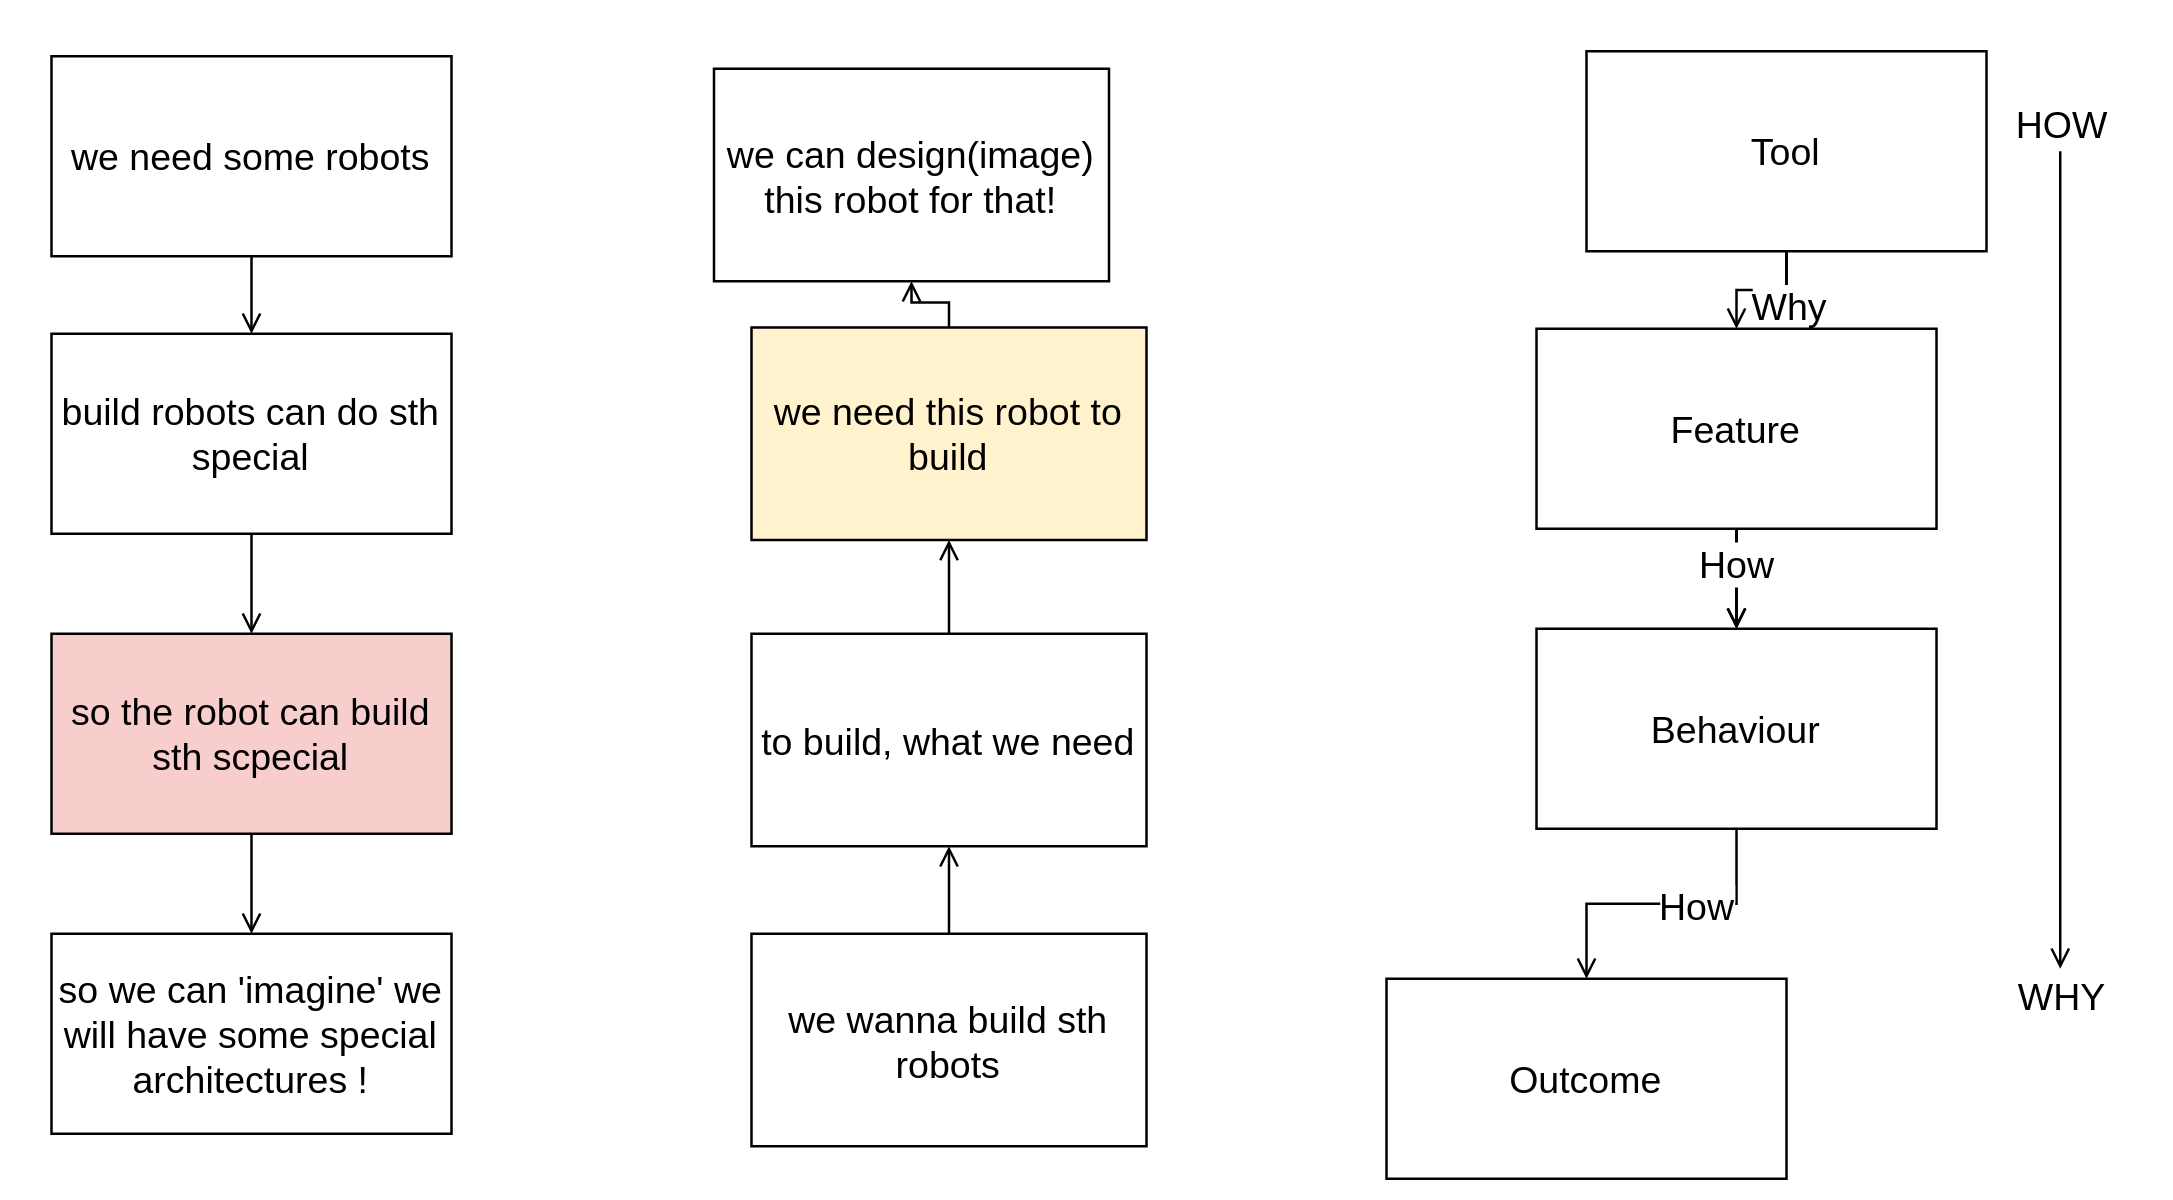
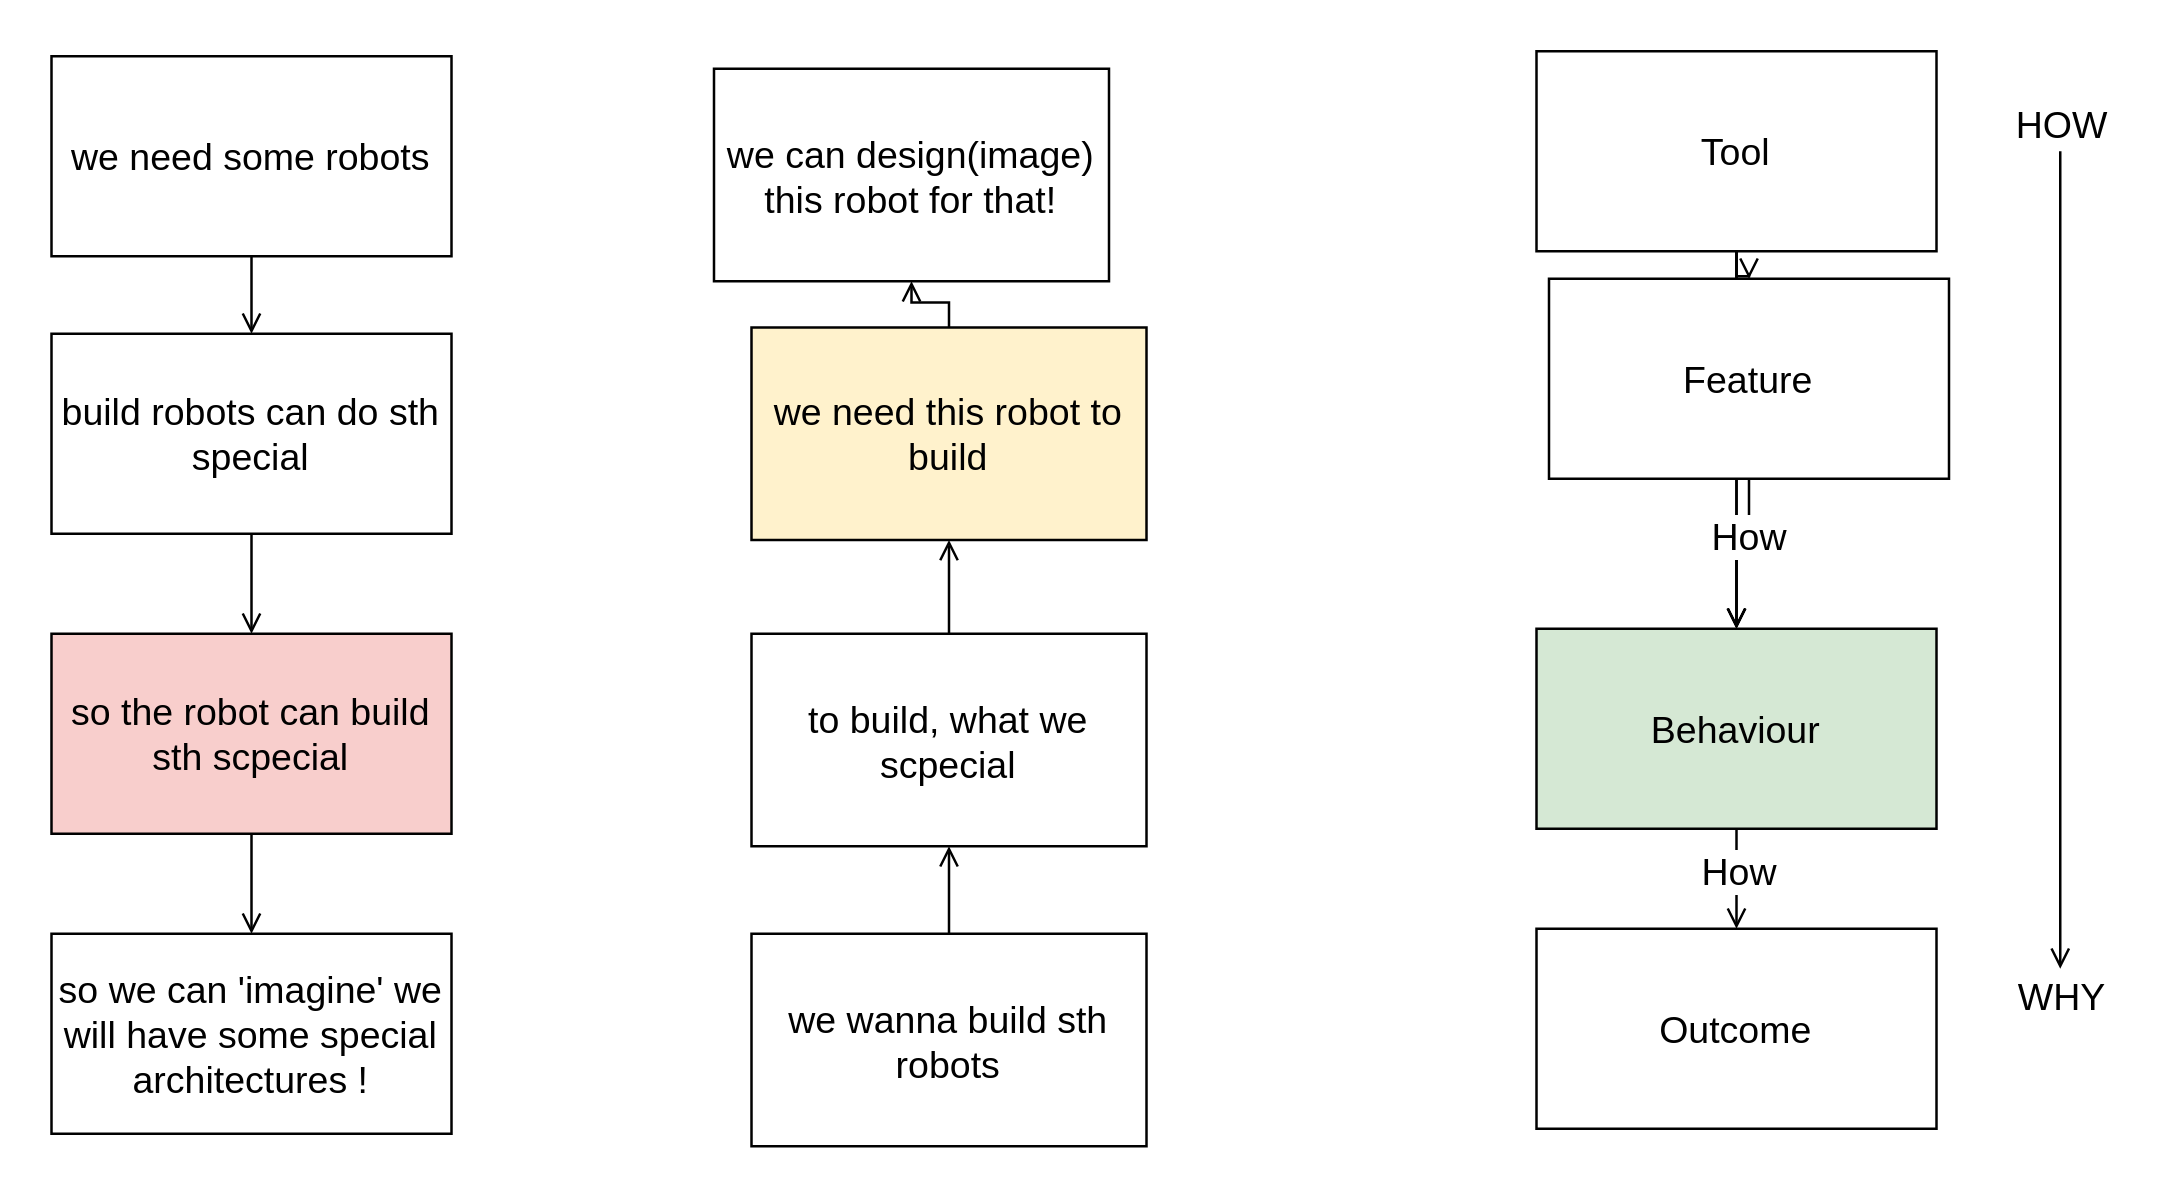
node "Tool": moved (1786, 151) -> (1736, 151)
node "Feature": moved (1736, 429) -> (1749, 379)
node "Behaviour": fillcolor #ffffff -> #d5e8d4
node "to build, what we need": label "to build, what we need" -> "to build, what we scpecial"
node "Outcome": moved (1586, 1079) -> (1736, 1029)
